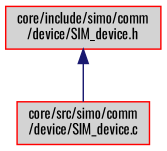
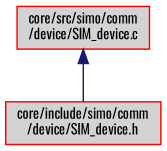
edge "core/src/simo/comm /device/SIM_device.c" -> "core/include/simo/comm /device/SIM_device.h": reversed
